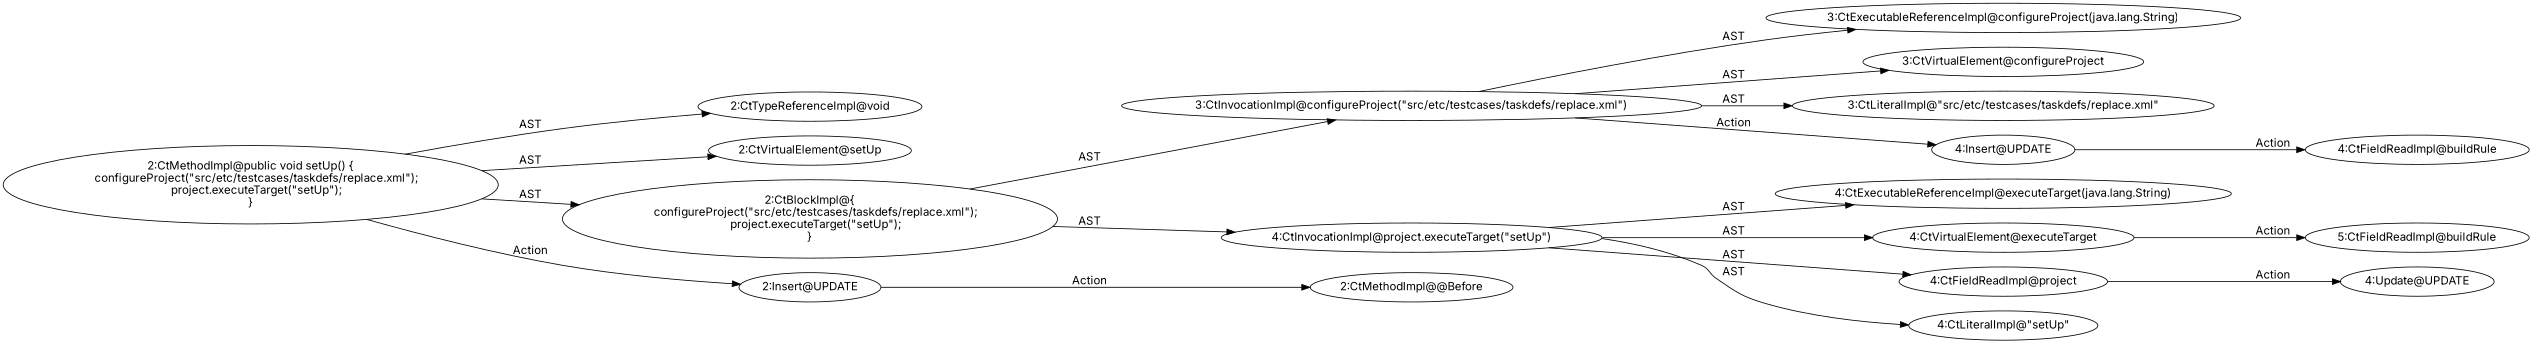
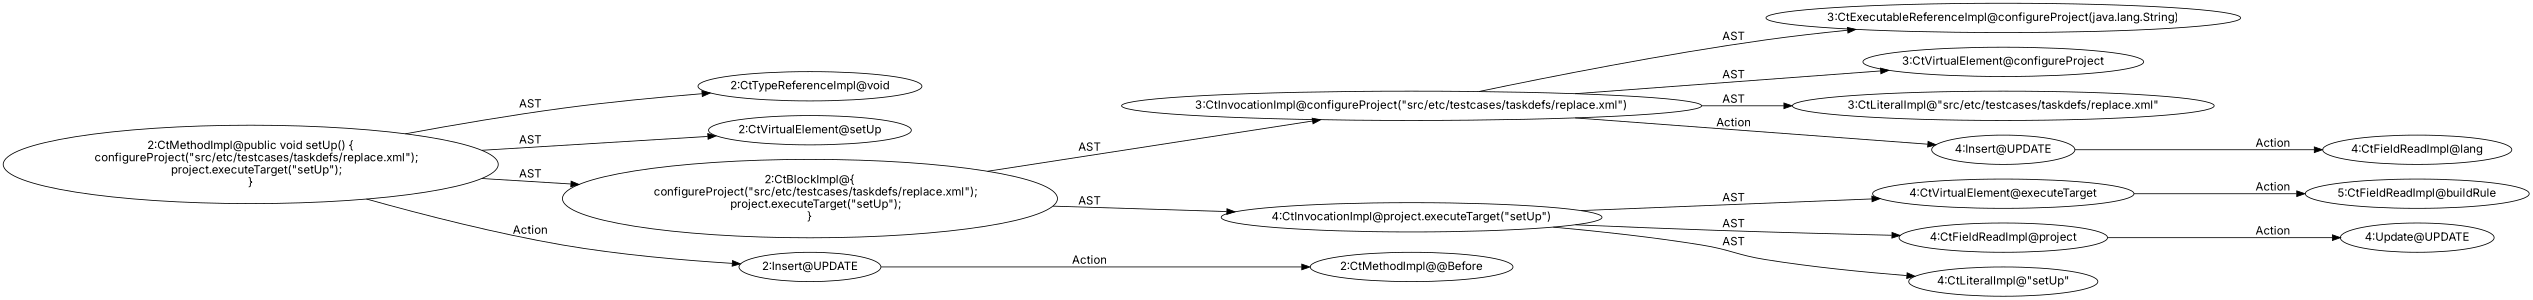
node "4:CtFieldReadImpl@buildRule": label "4:CtFieldReadImpl@buildRule" -> "4:CtFieldReadImpl@lang"
node "4:CtExecutableReferenceImpl@executeTarget(java.lang.String)": removed
